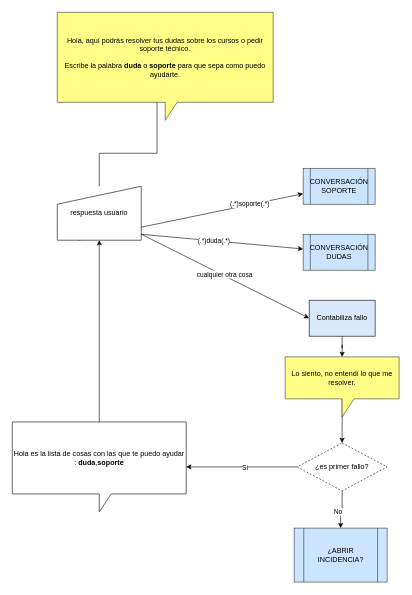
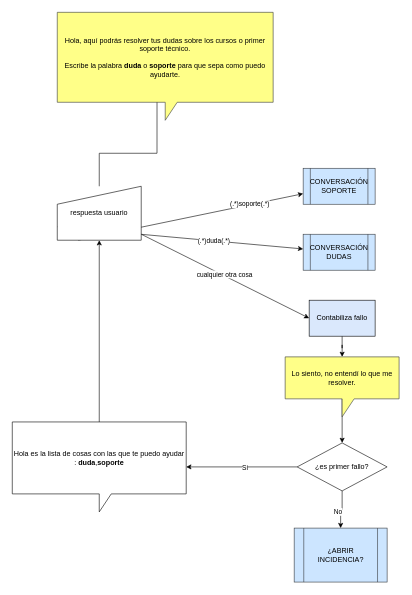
node "Hola, aquí podrás resolver tus dudas sobre los cursos o pedir soporte técnico. Escribe la palabra duda o soporte para que sepa como puedo ayudarte.": label "Hola, aquí podrás resolver tus dudas sobre los cursos o pedir soporte técnico. Escribe la palabra duda o soporte para que sepa como puedo ayudarte." -> "Hola, aquí podrás resolver tus dudas sobre los cursos o primer soporte técnico. Escribe la palabra duda o soporte para que sepa como puedo ayudarte."
node "¿es primer fallo?": style dashed -> solid
